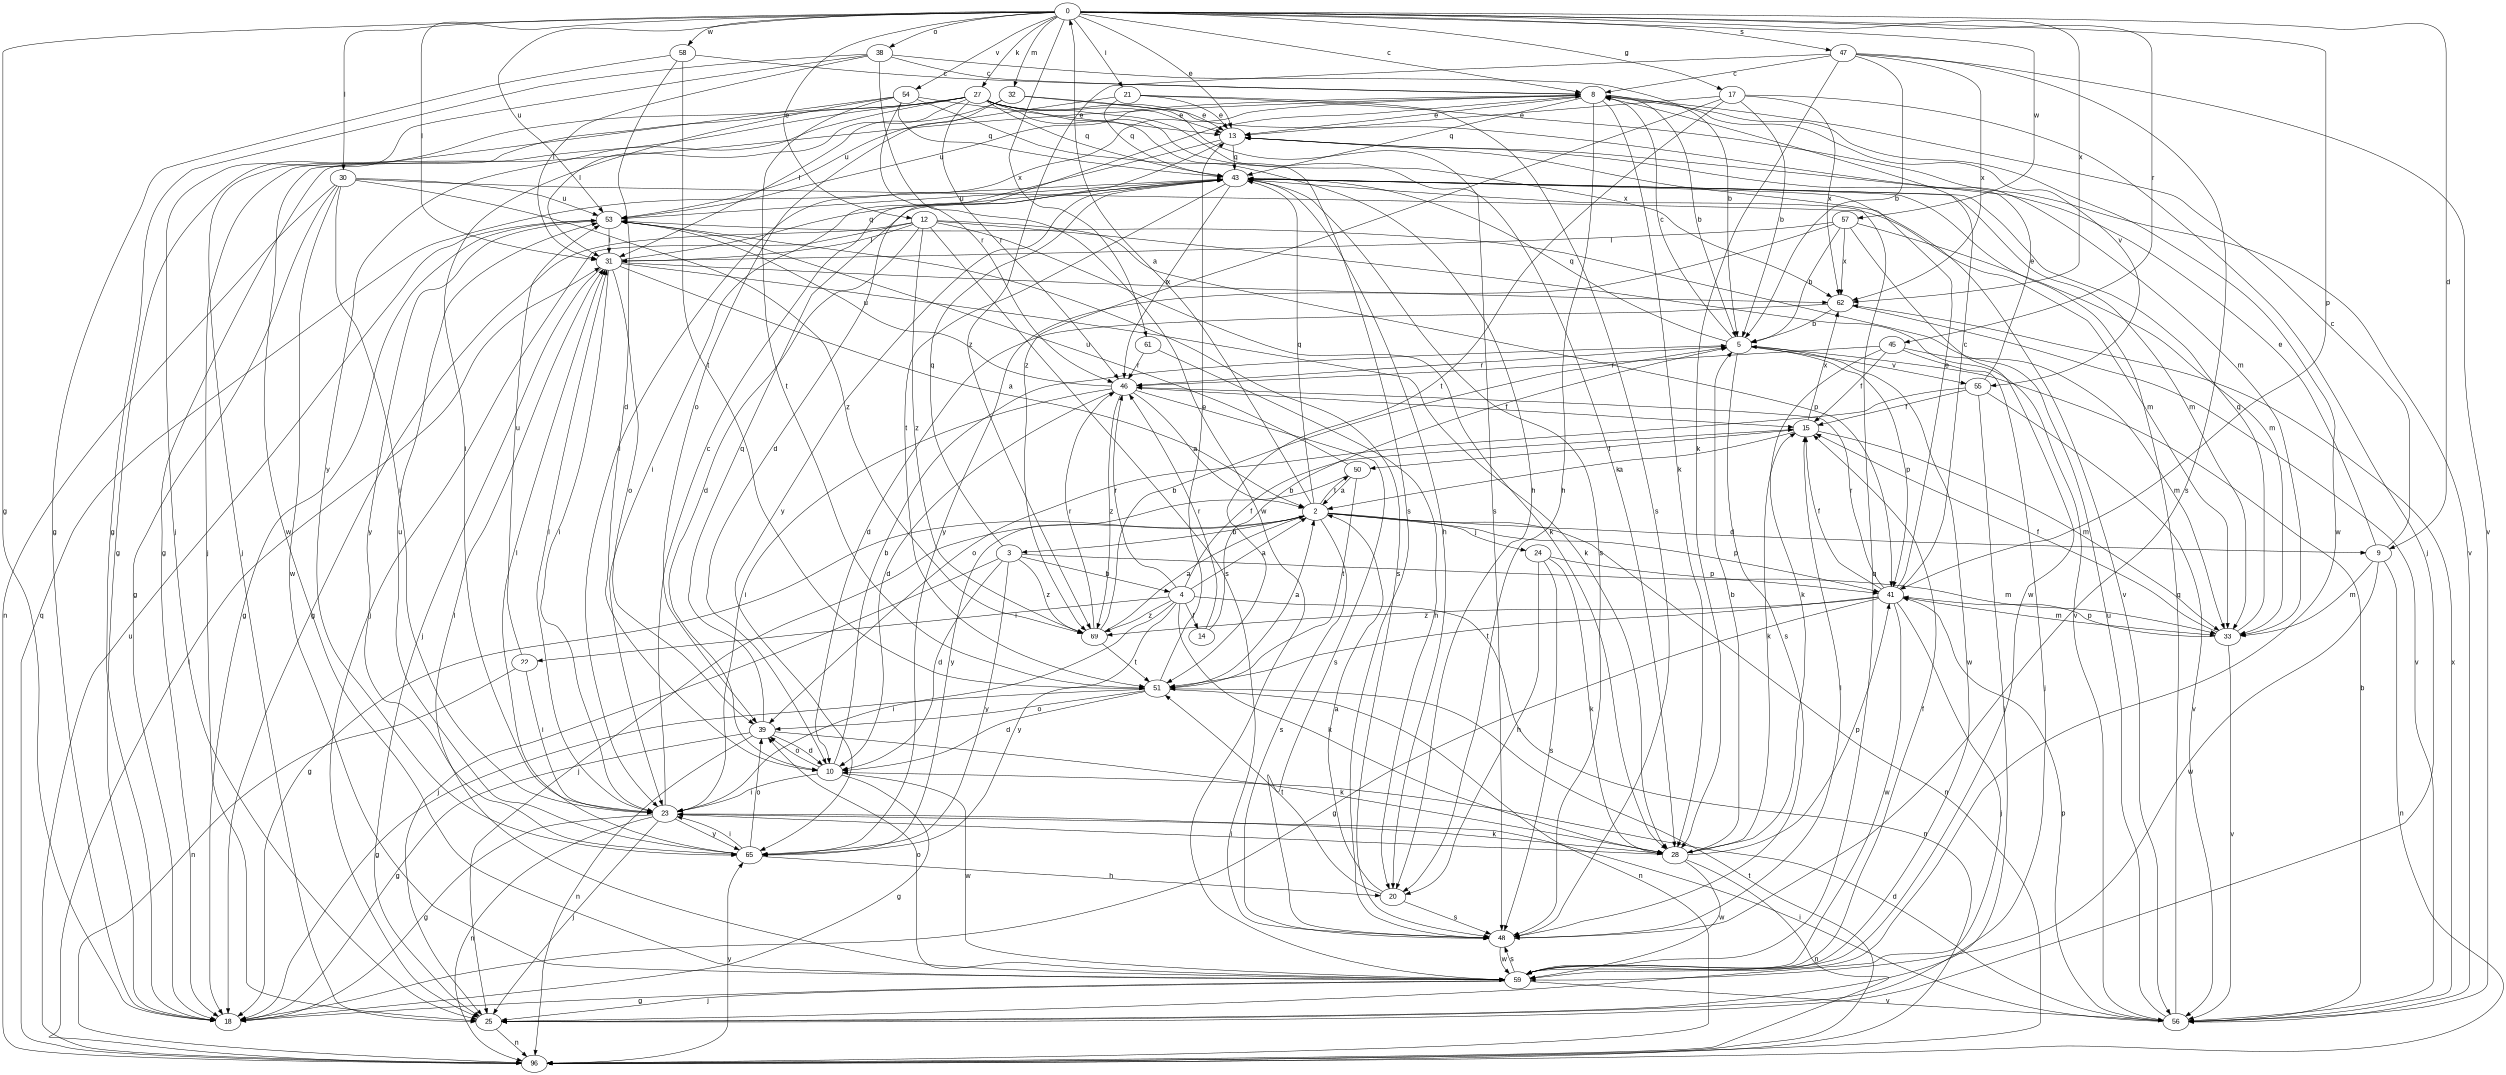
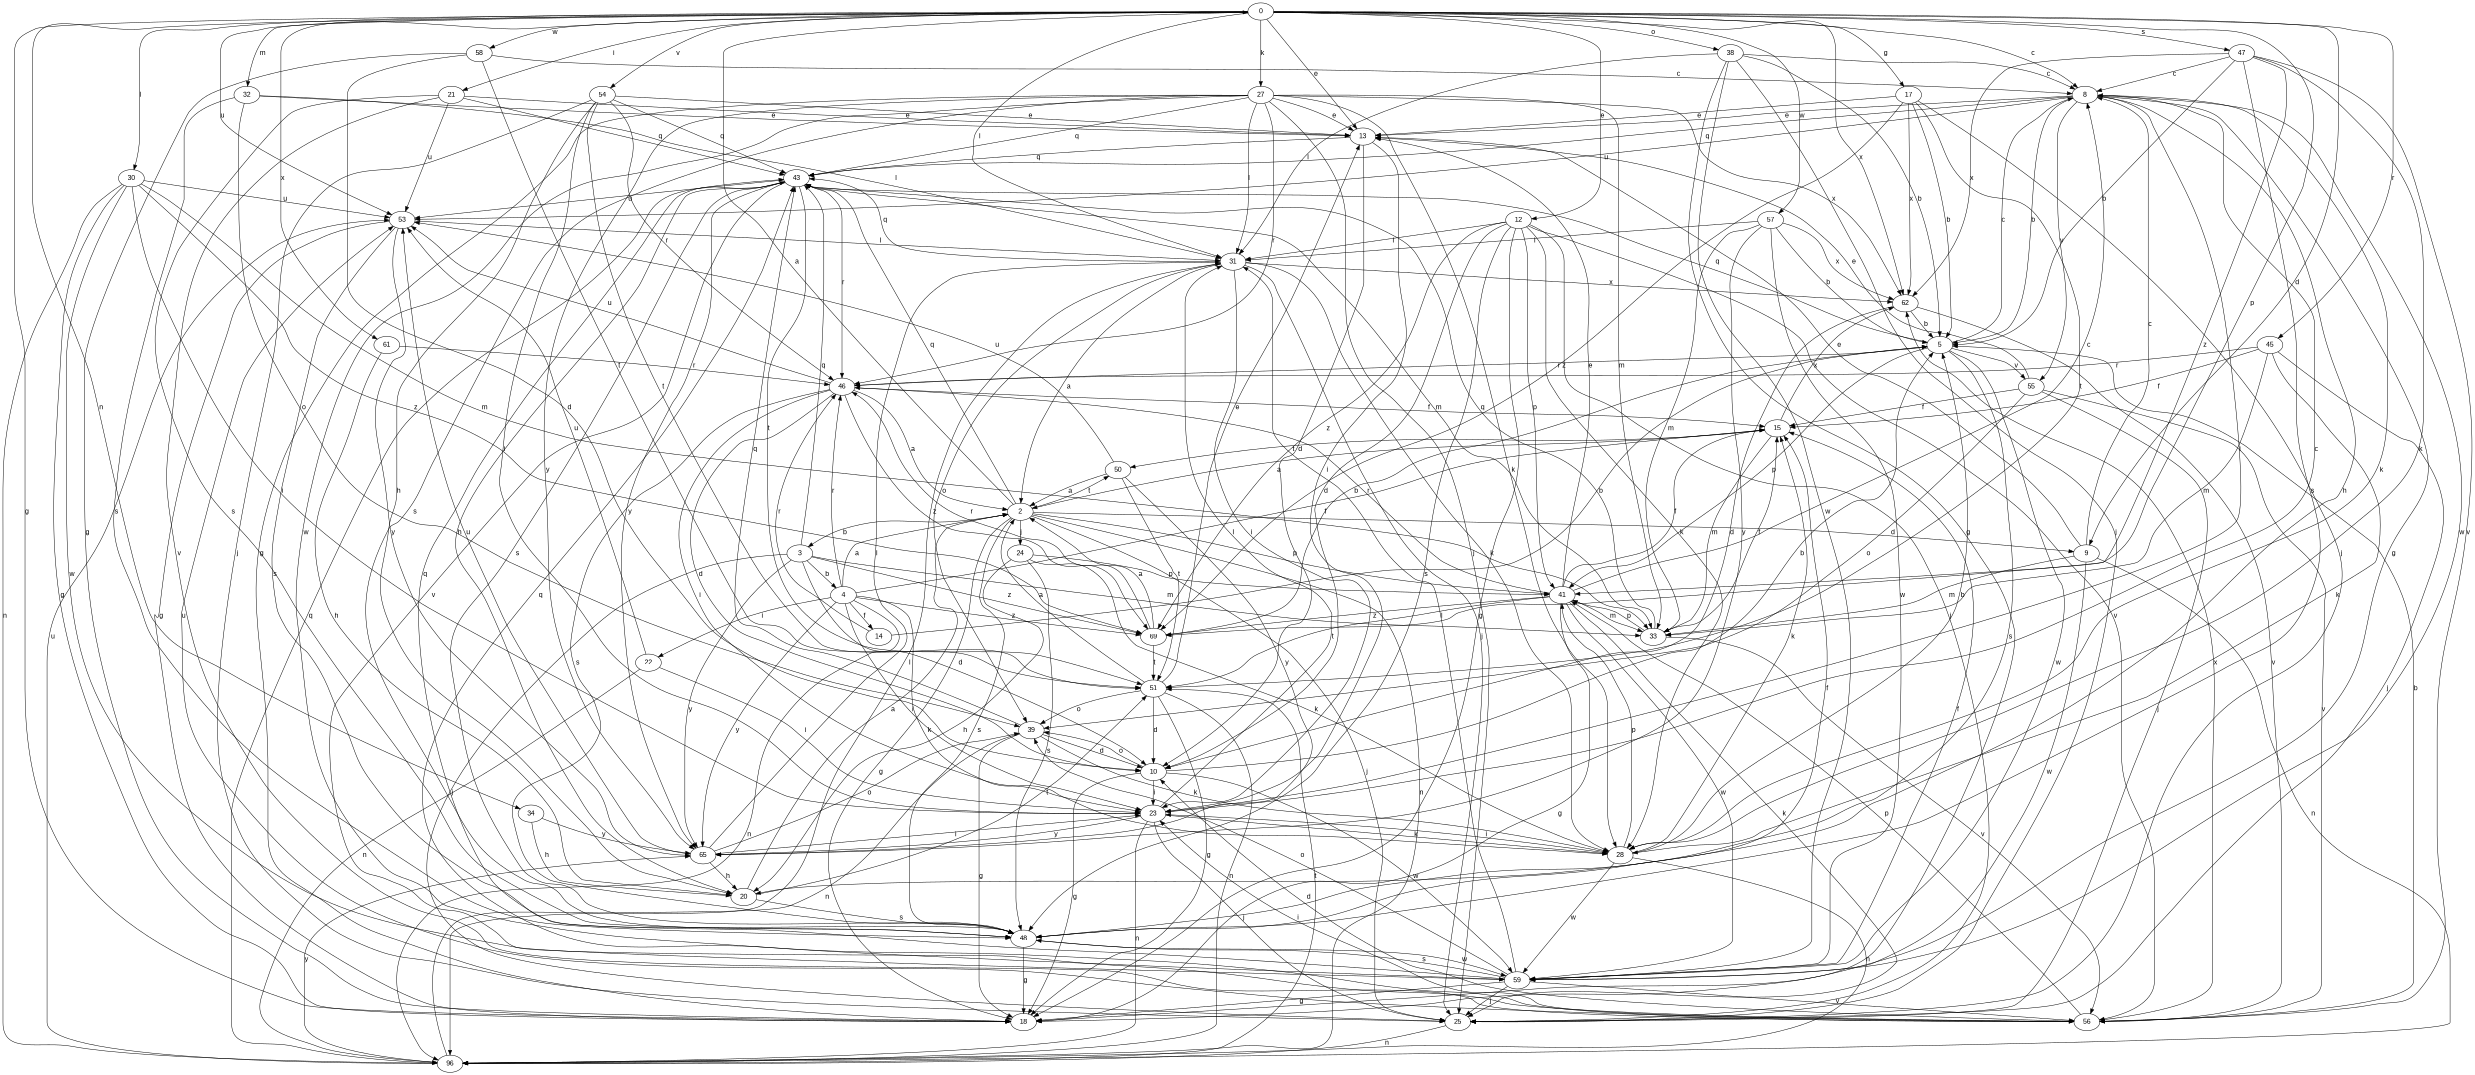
edge "48" -> "15": label "l" -> "f"
node "34": added
edge "41" -> "25": label "j" -> "k"
edge "23" -> "18": now "48" -> "18"
